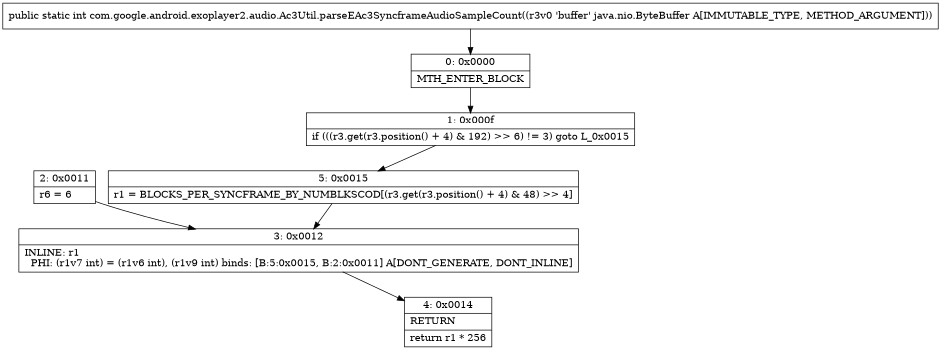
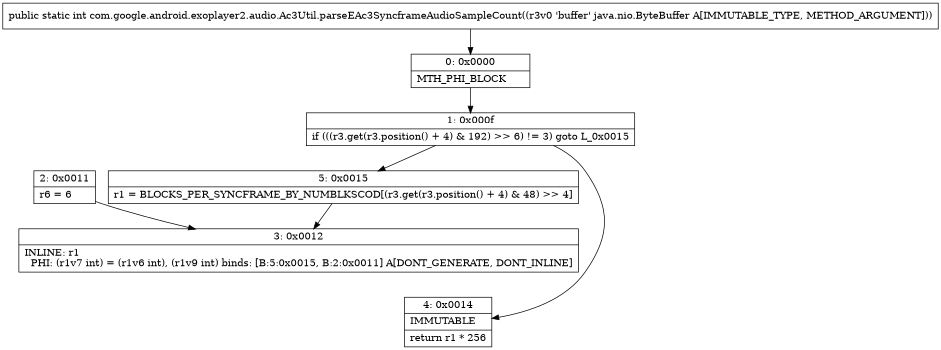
node "0: 0x0000": text "MTH_ENTER_BLOCK" -> "MTH_PHI_BLOCK"
edge "3: 0x0012" -> "4: 0x0014": now "1: 0x000f" -> "4: 0x0014"
node "4: 0x0014": text "RETURN" -> "IMMUTABLE"
